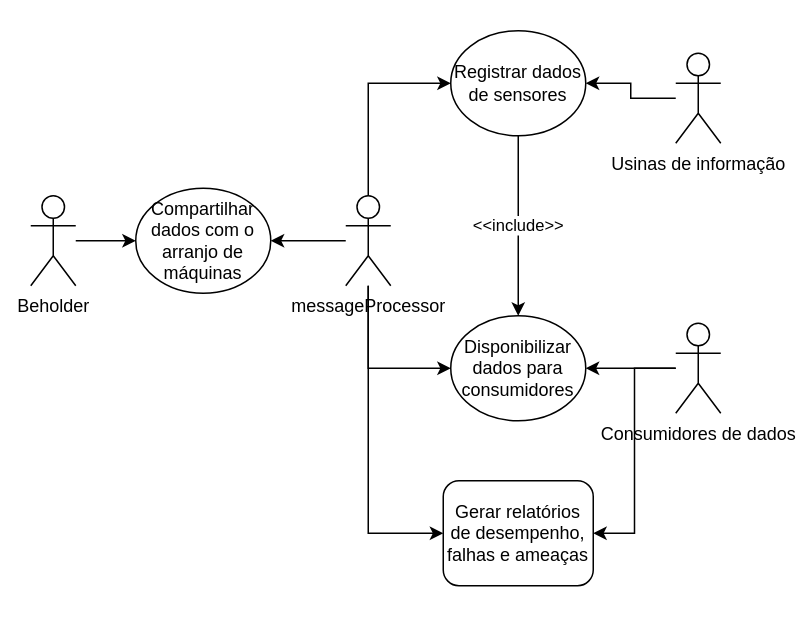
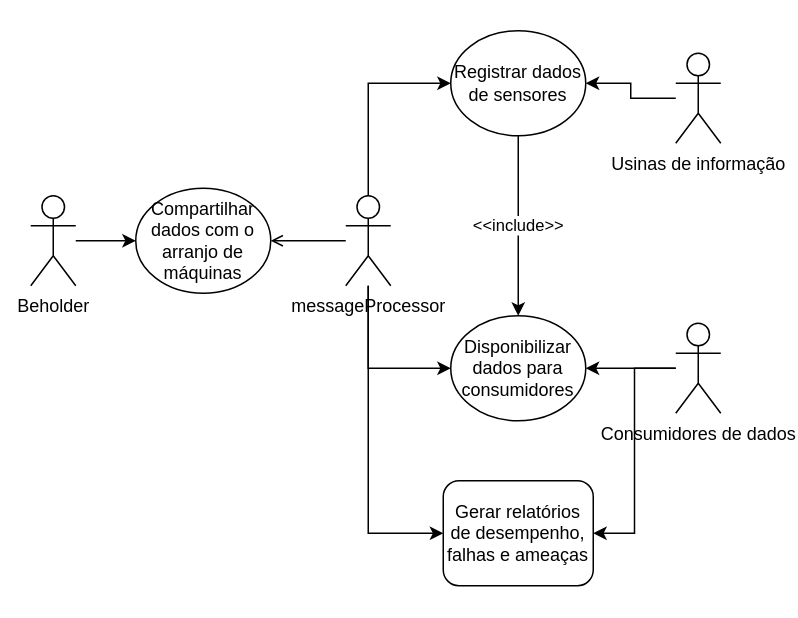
edge "messageProcessor" -> "Compartilhar dados com o arranjo de máquinas": arrowhead classic -> open
